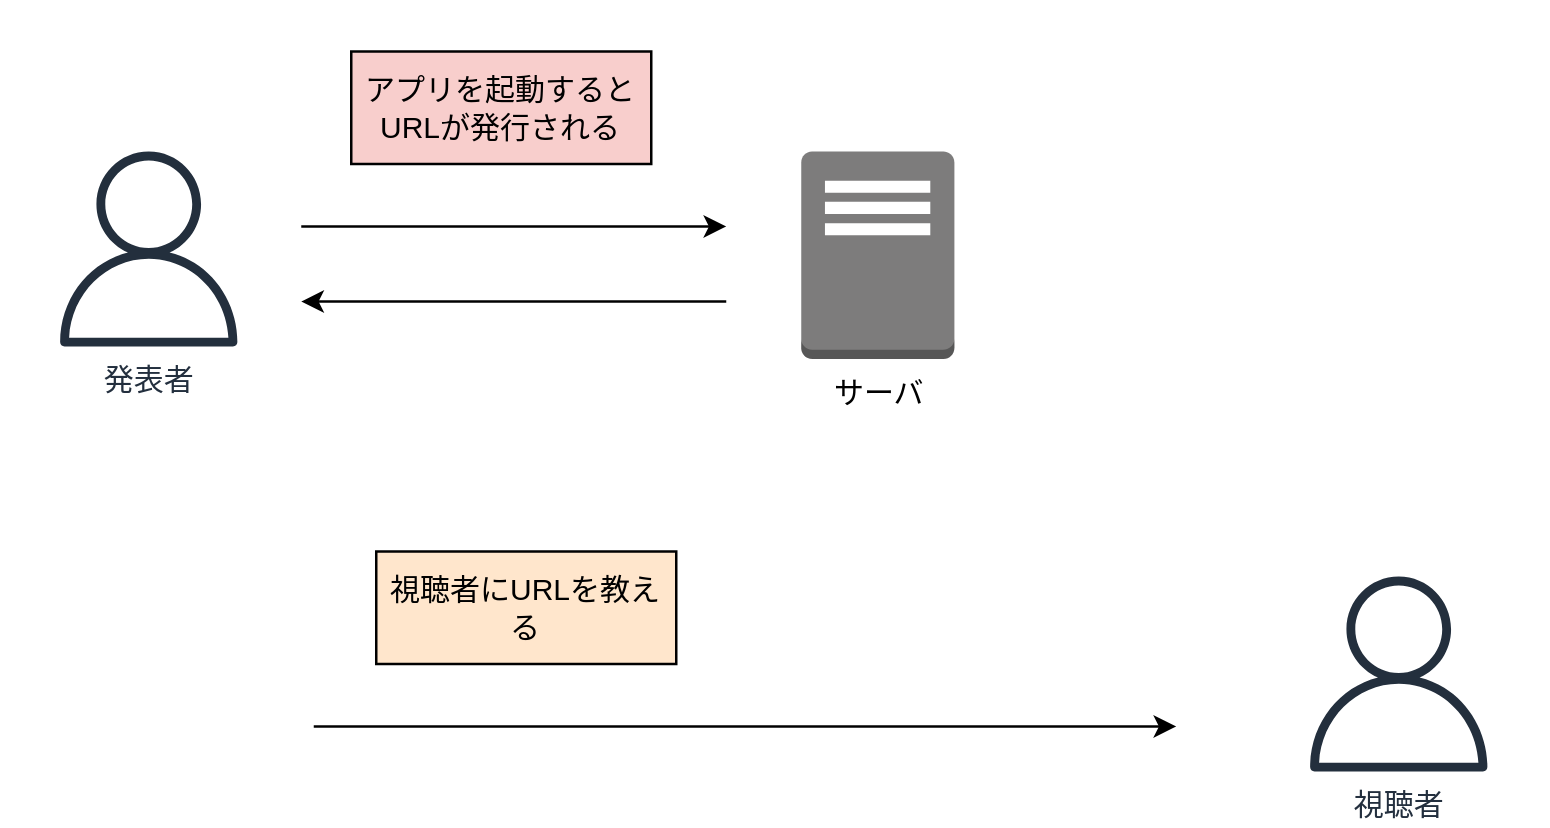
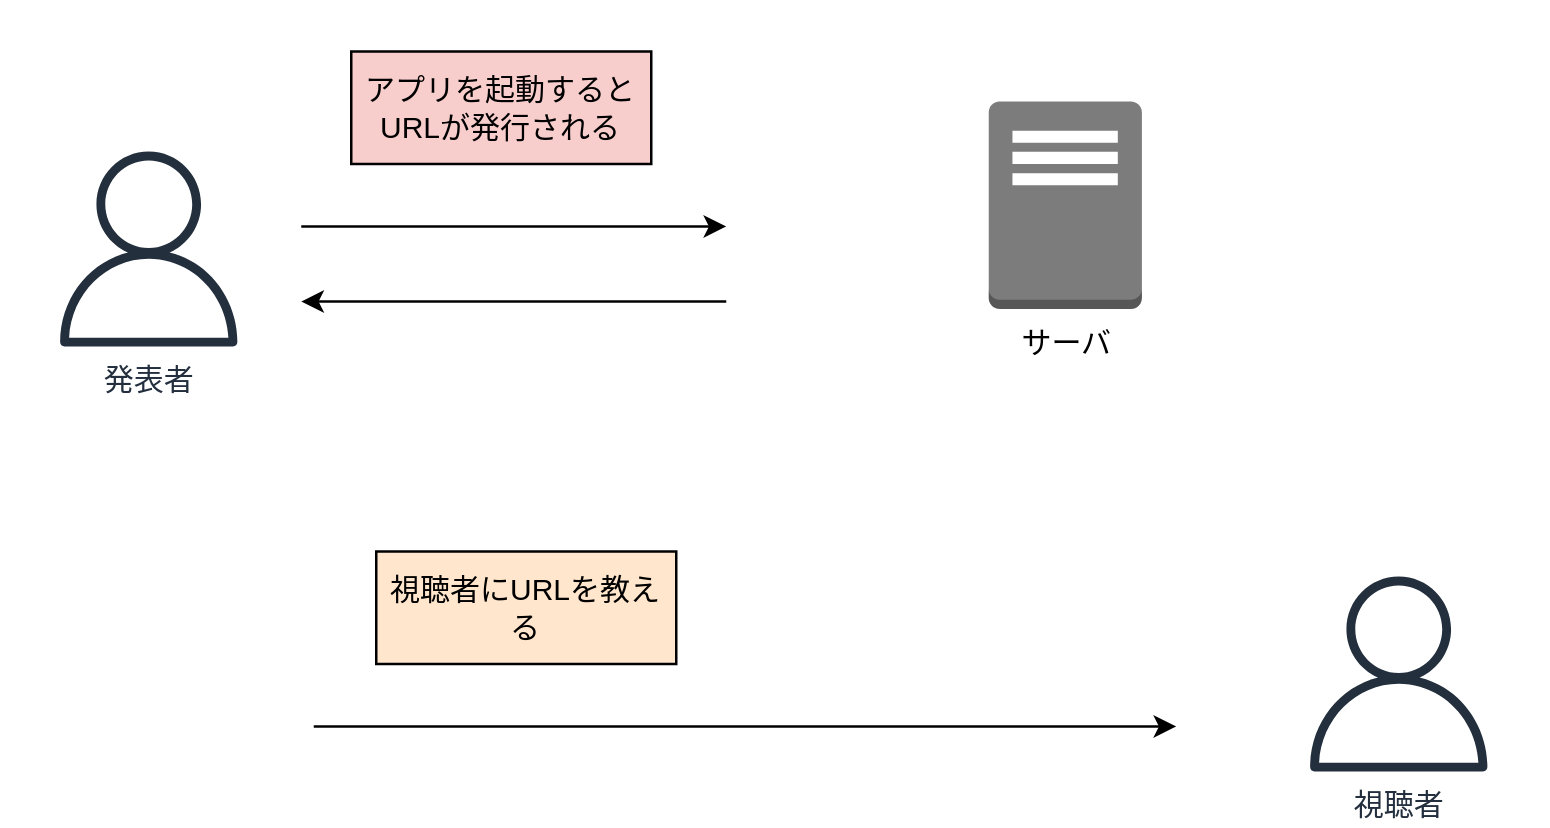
node "サーバ": moved (878, 255) -> (1065, 205)
